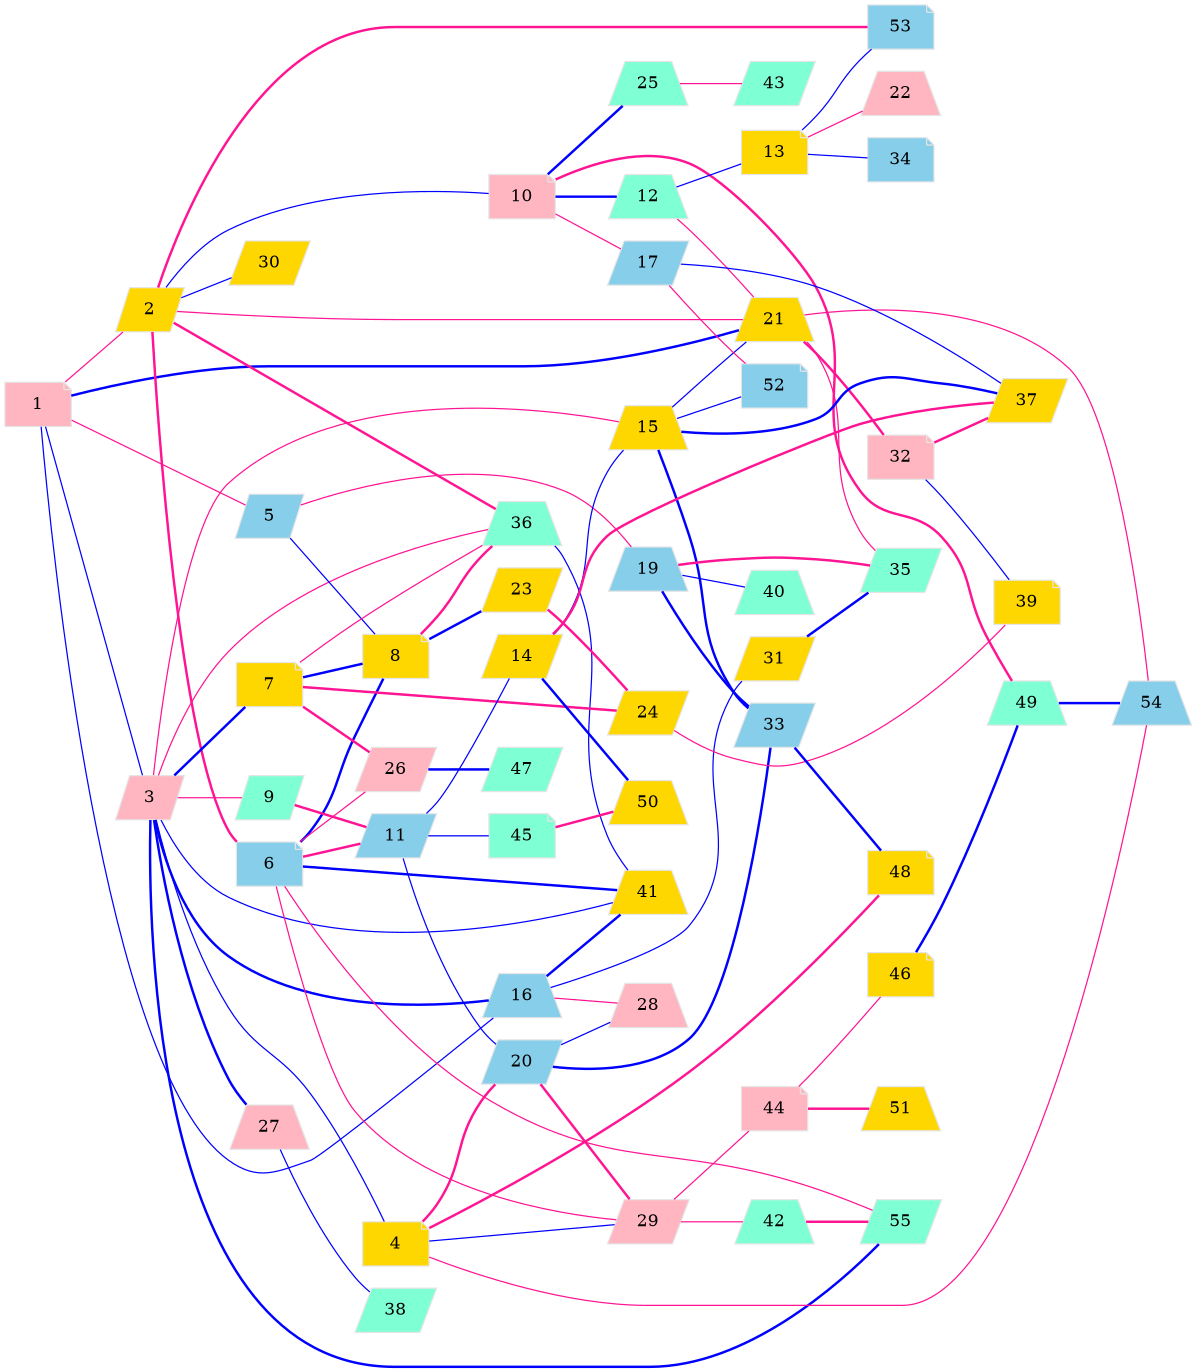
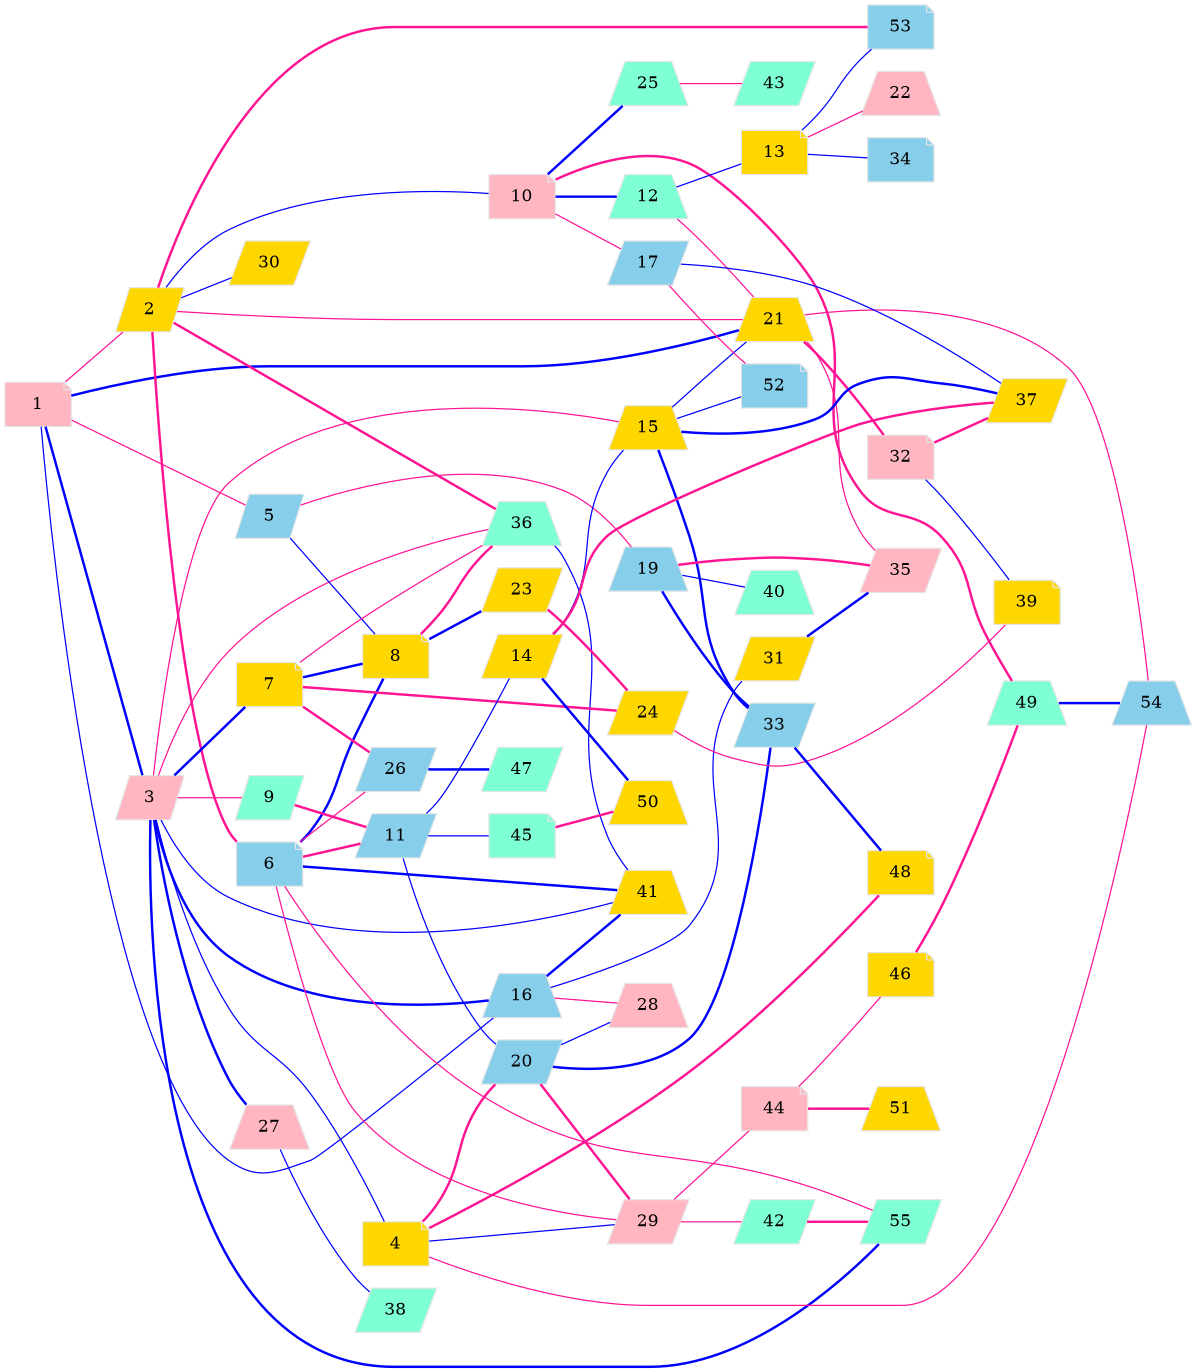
node "35": fillcolor aquamarine -> lightpink
edge "1" -- "3": style solid -> bold
node "26": fillcolor lightpink -> skyblue
edge "49" -- "46": color blue -> deeppink
node "42": shape trapezium -> parallelogram
